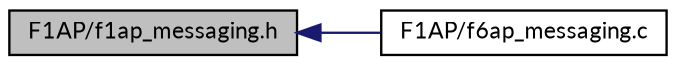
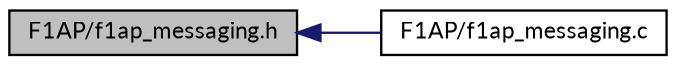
node "F1AP/f6ap_messaging.c": label "F1AP/f6ap_messaging.c" -> "F1AP/f1ap_messaging.c"
